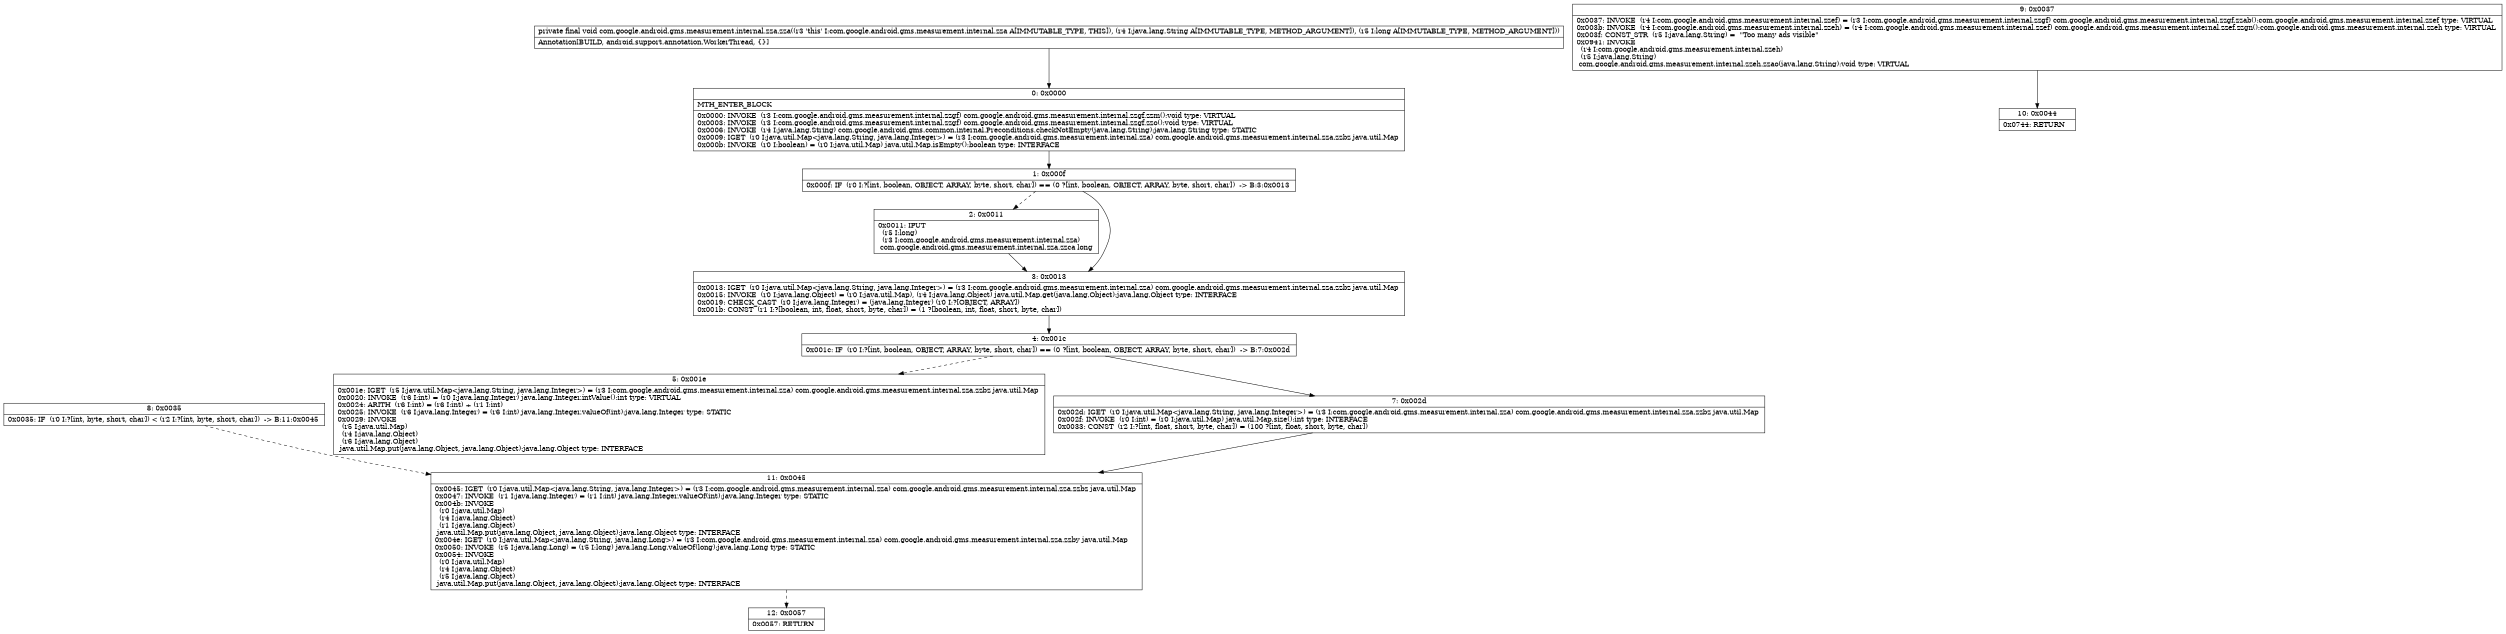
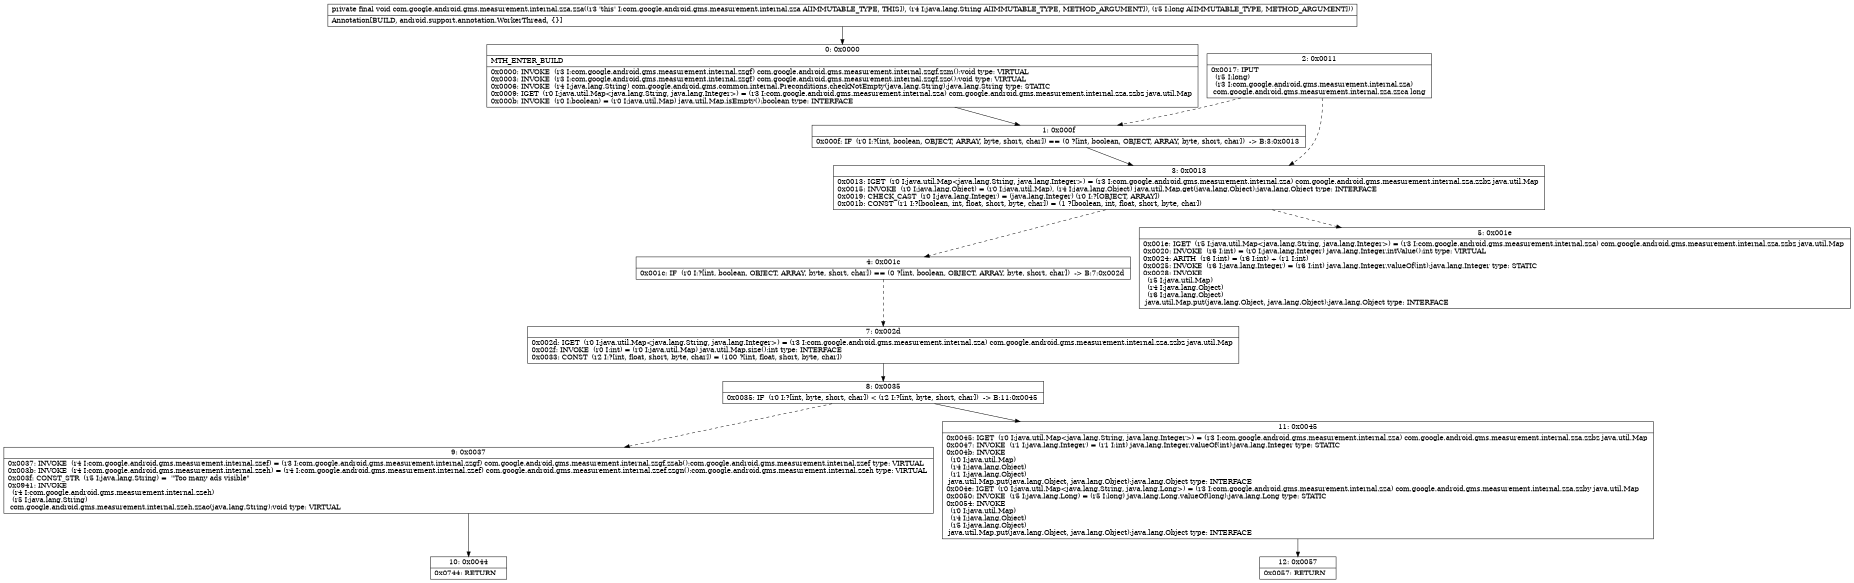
node "0: 0x0000": text "MTH_ENTER_BLOCK" -> "MTH_ENTER_BUILD"
edge "1: 0x000f" -> "2: 0x0011": reversed
node "2: 0x0011": text "0x0011: IPUT" -> "0x0017: IPUT"
edge "2: 0x0011" -> "3: 0x0013": style solid -> dashed
edge "3: 0x0013" -> "4: 0x001c": style solid -> dashed
edge "4: 0x001c" -> "5: 0x001e": now "3: 0x0013" -> "5: 0x001e"
edge "4: 0x001c" -> "7: 0x002d": style solid -> dashed
node "5: 0x001e": text "0x0029: INVOKE" -> "0x0028: INVOKE"
edge "8: 0x0035" -> "9: 0x0037": added
edge "8: 0x0035" -> "11: 0x0045": style dashed -> solid
edge "7: 0x002d" -> "11: 0x0045": now "7: 0x002d" -> "8: 0x0035"
edge "11: 0x0045" -> "12: 0x0057": style dashed -> solid
